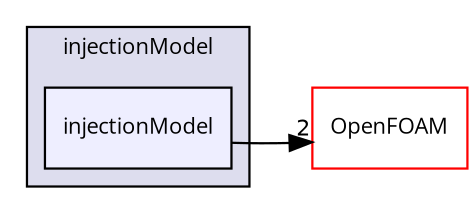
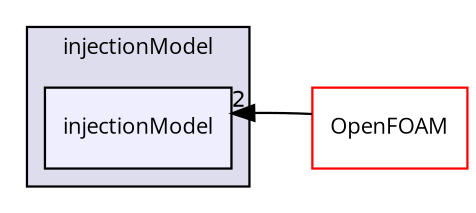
edge "injectionModel" -> "OpenFOAM": reversed
